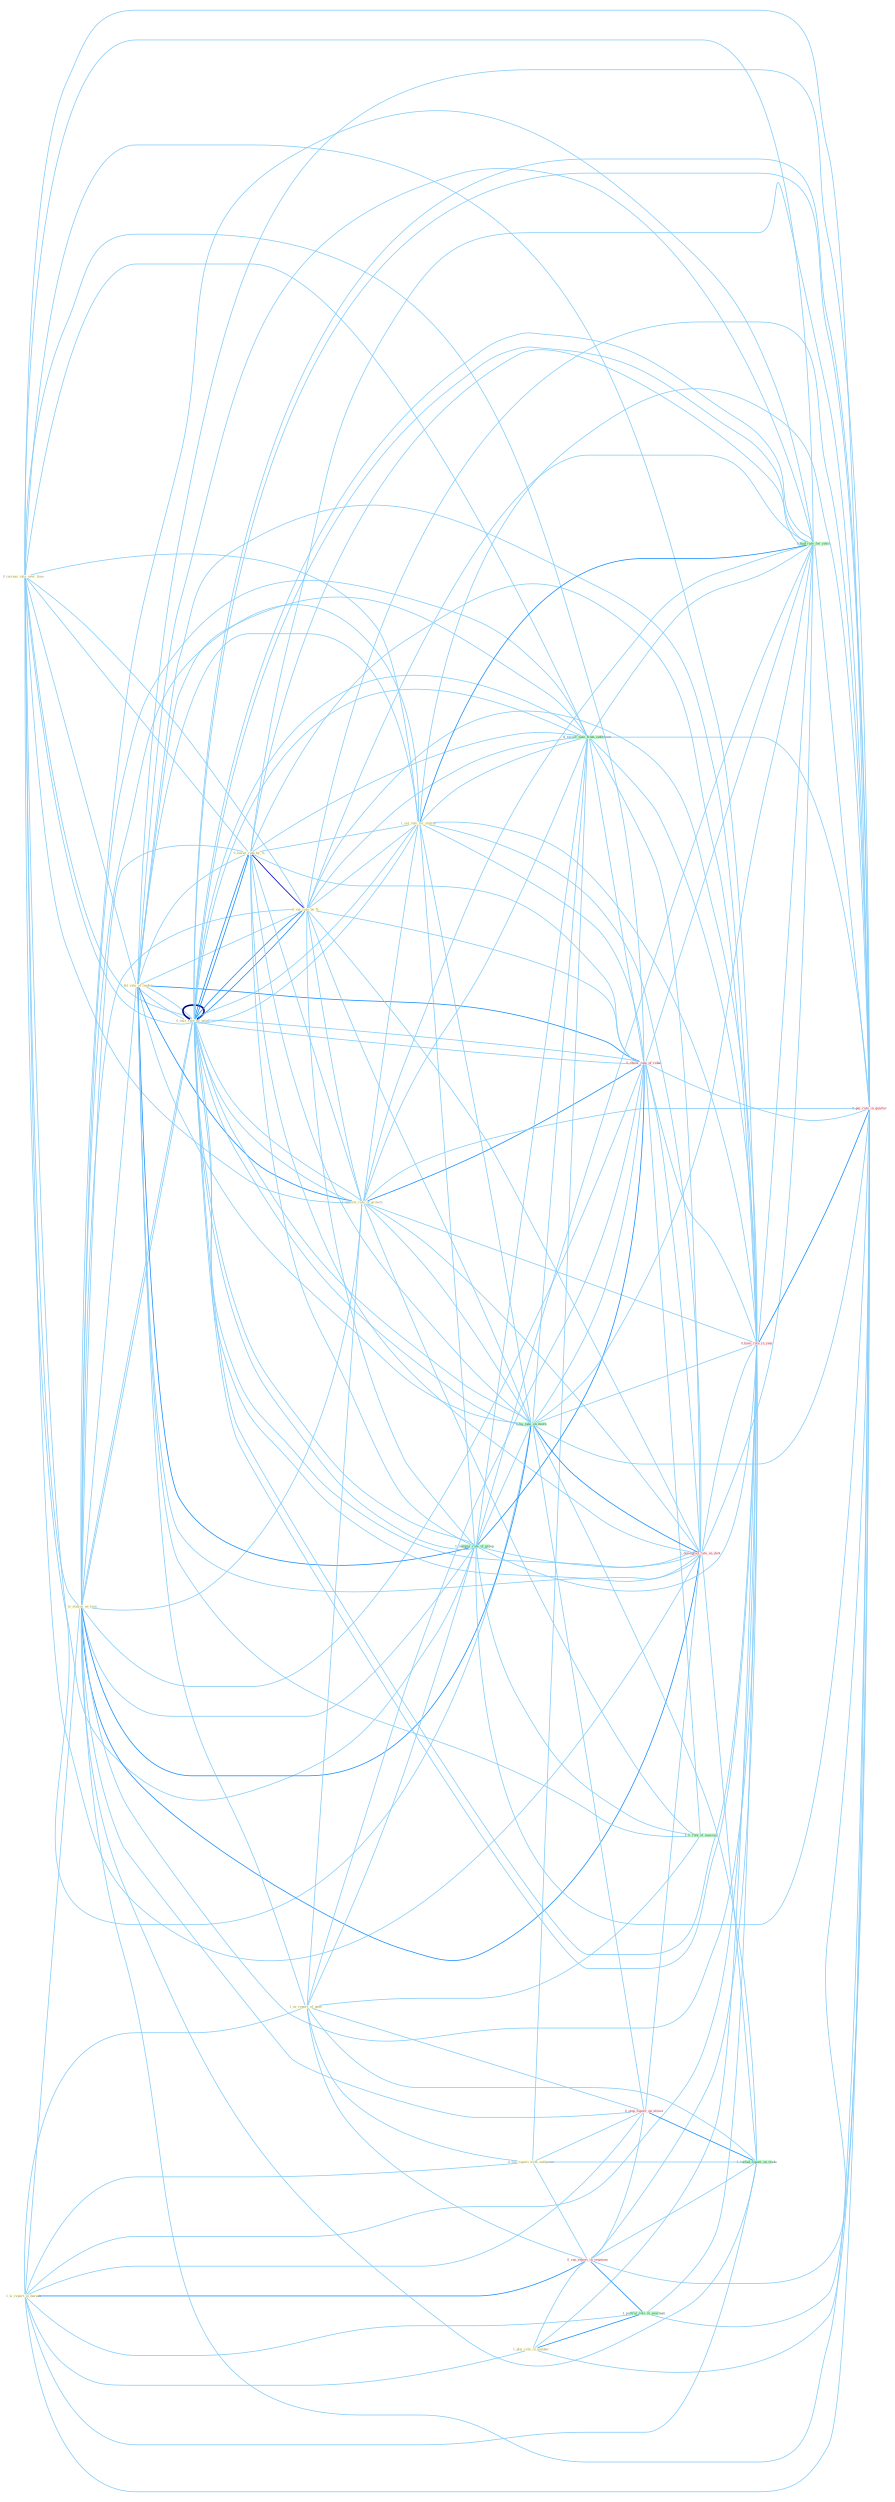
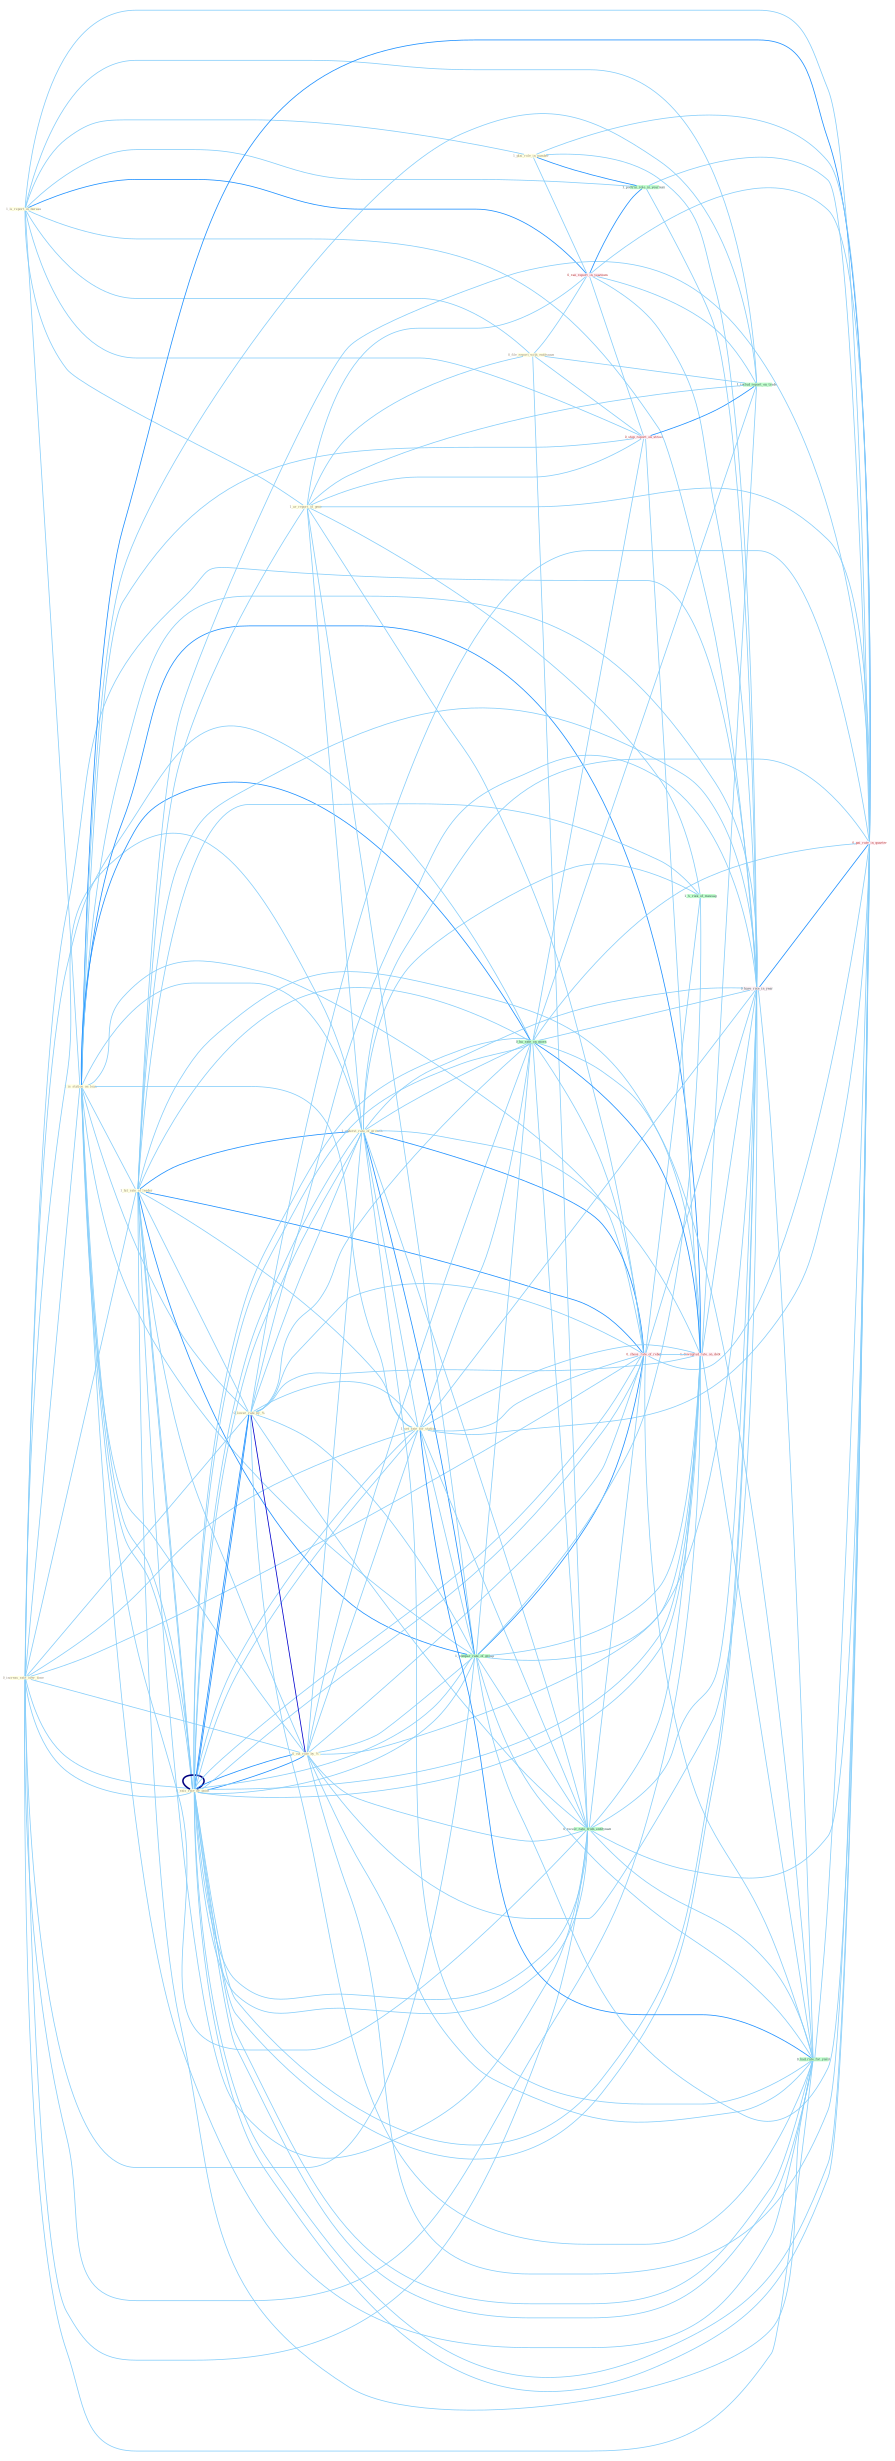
edge "0_increas_rate_over_time" -- "0_pai_rate_in_quarter": now "1_ar_report_of_gene" -- "0_pai_rate_in_quarter"
node "0_have_rate_in_year": fontcolor #b22222 -> #2f4f4f
edge "1_underst_rate_of_growth" -- "1_compar_rate_of_group": added
edge "0_pai_rate_in_quarter" -- "1_is_station_on_loan": color #87cefa -> #1e90ff
